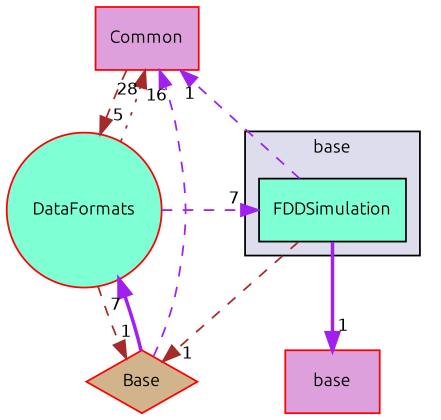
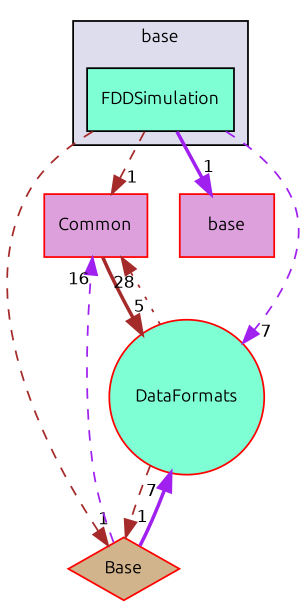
edge "Common" -> "DataFormats": style dashed -> bold
edge "FDDSimulation" -> "Common": color purple -> brown
edge "DataFormats" -> "FDDSimulation": reversed
